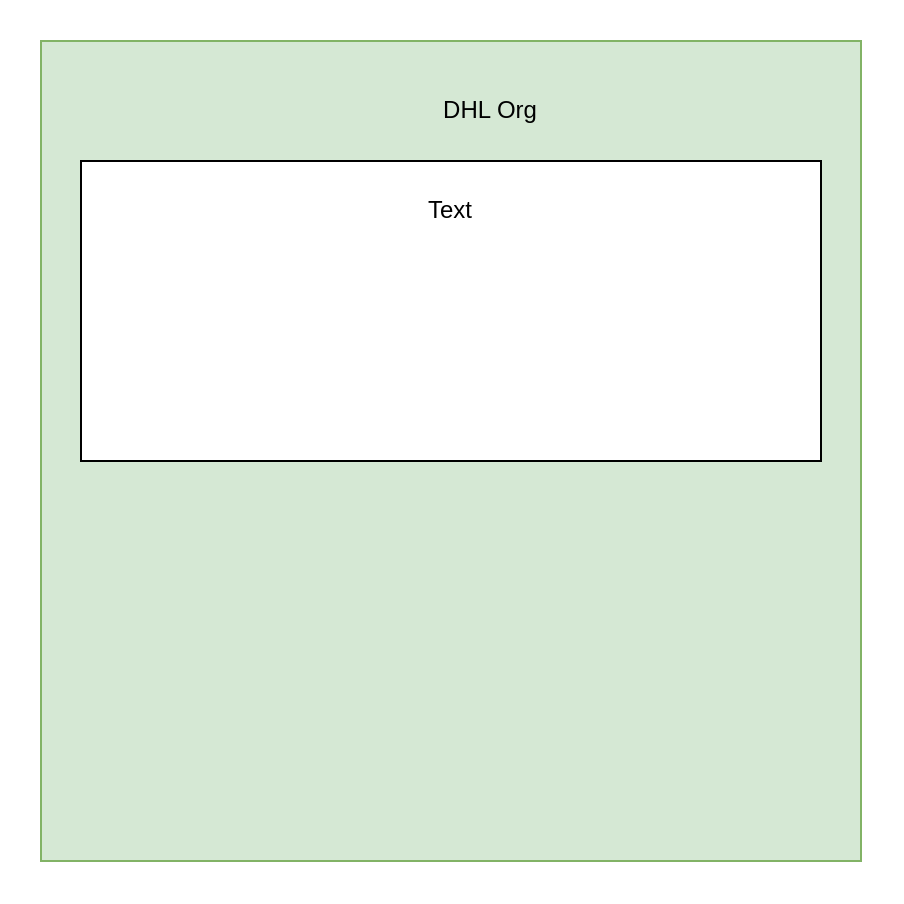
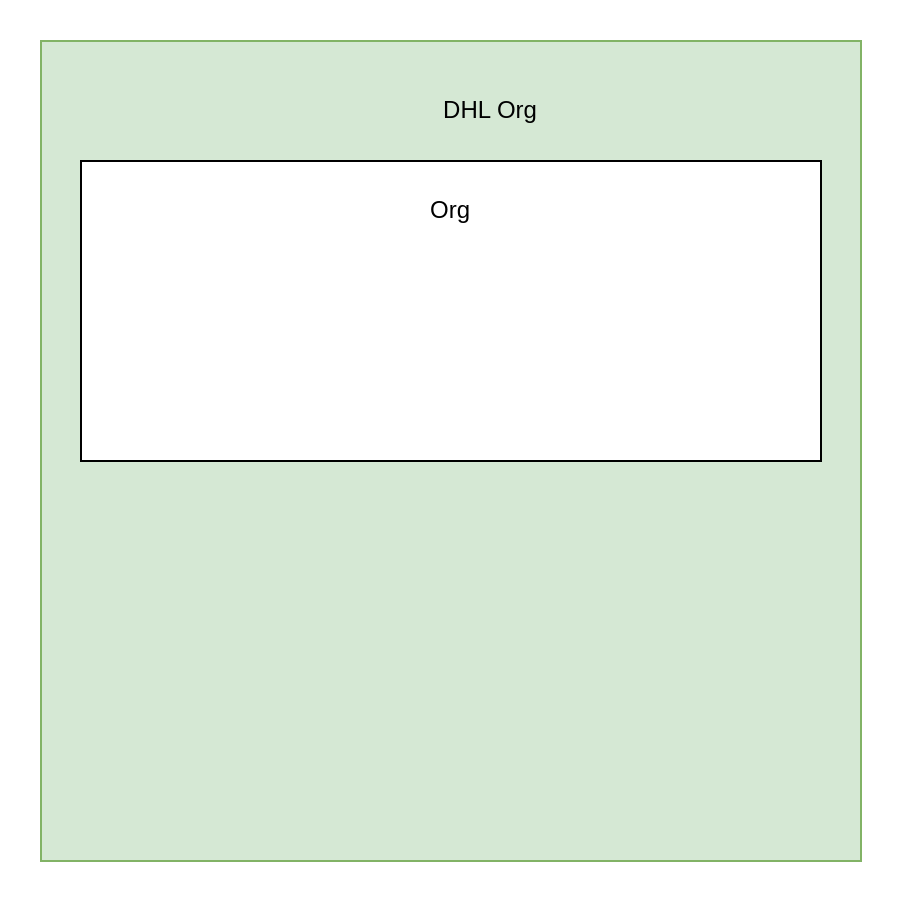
node "Text": label "Text" -> "Org"
